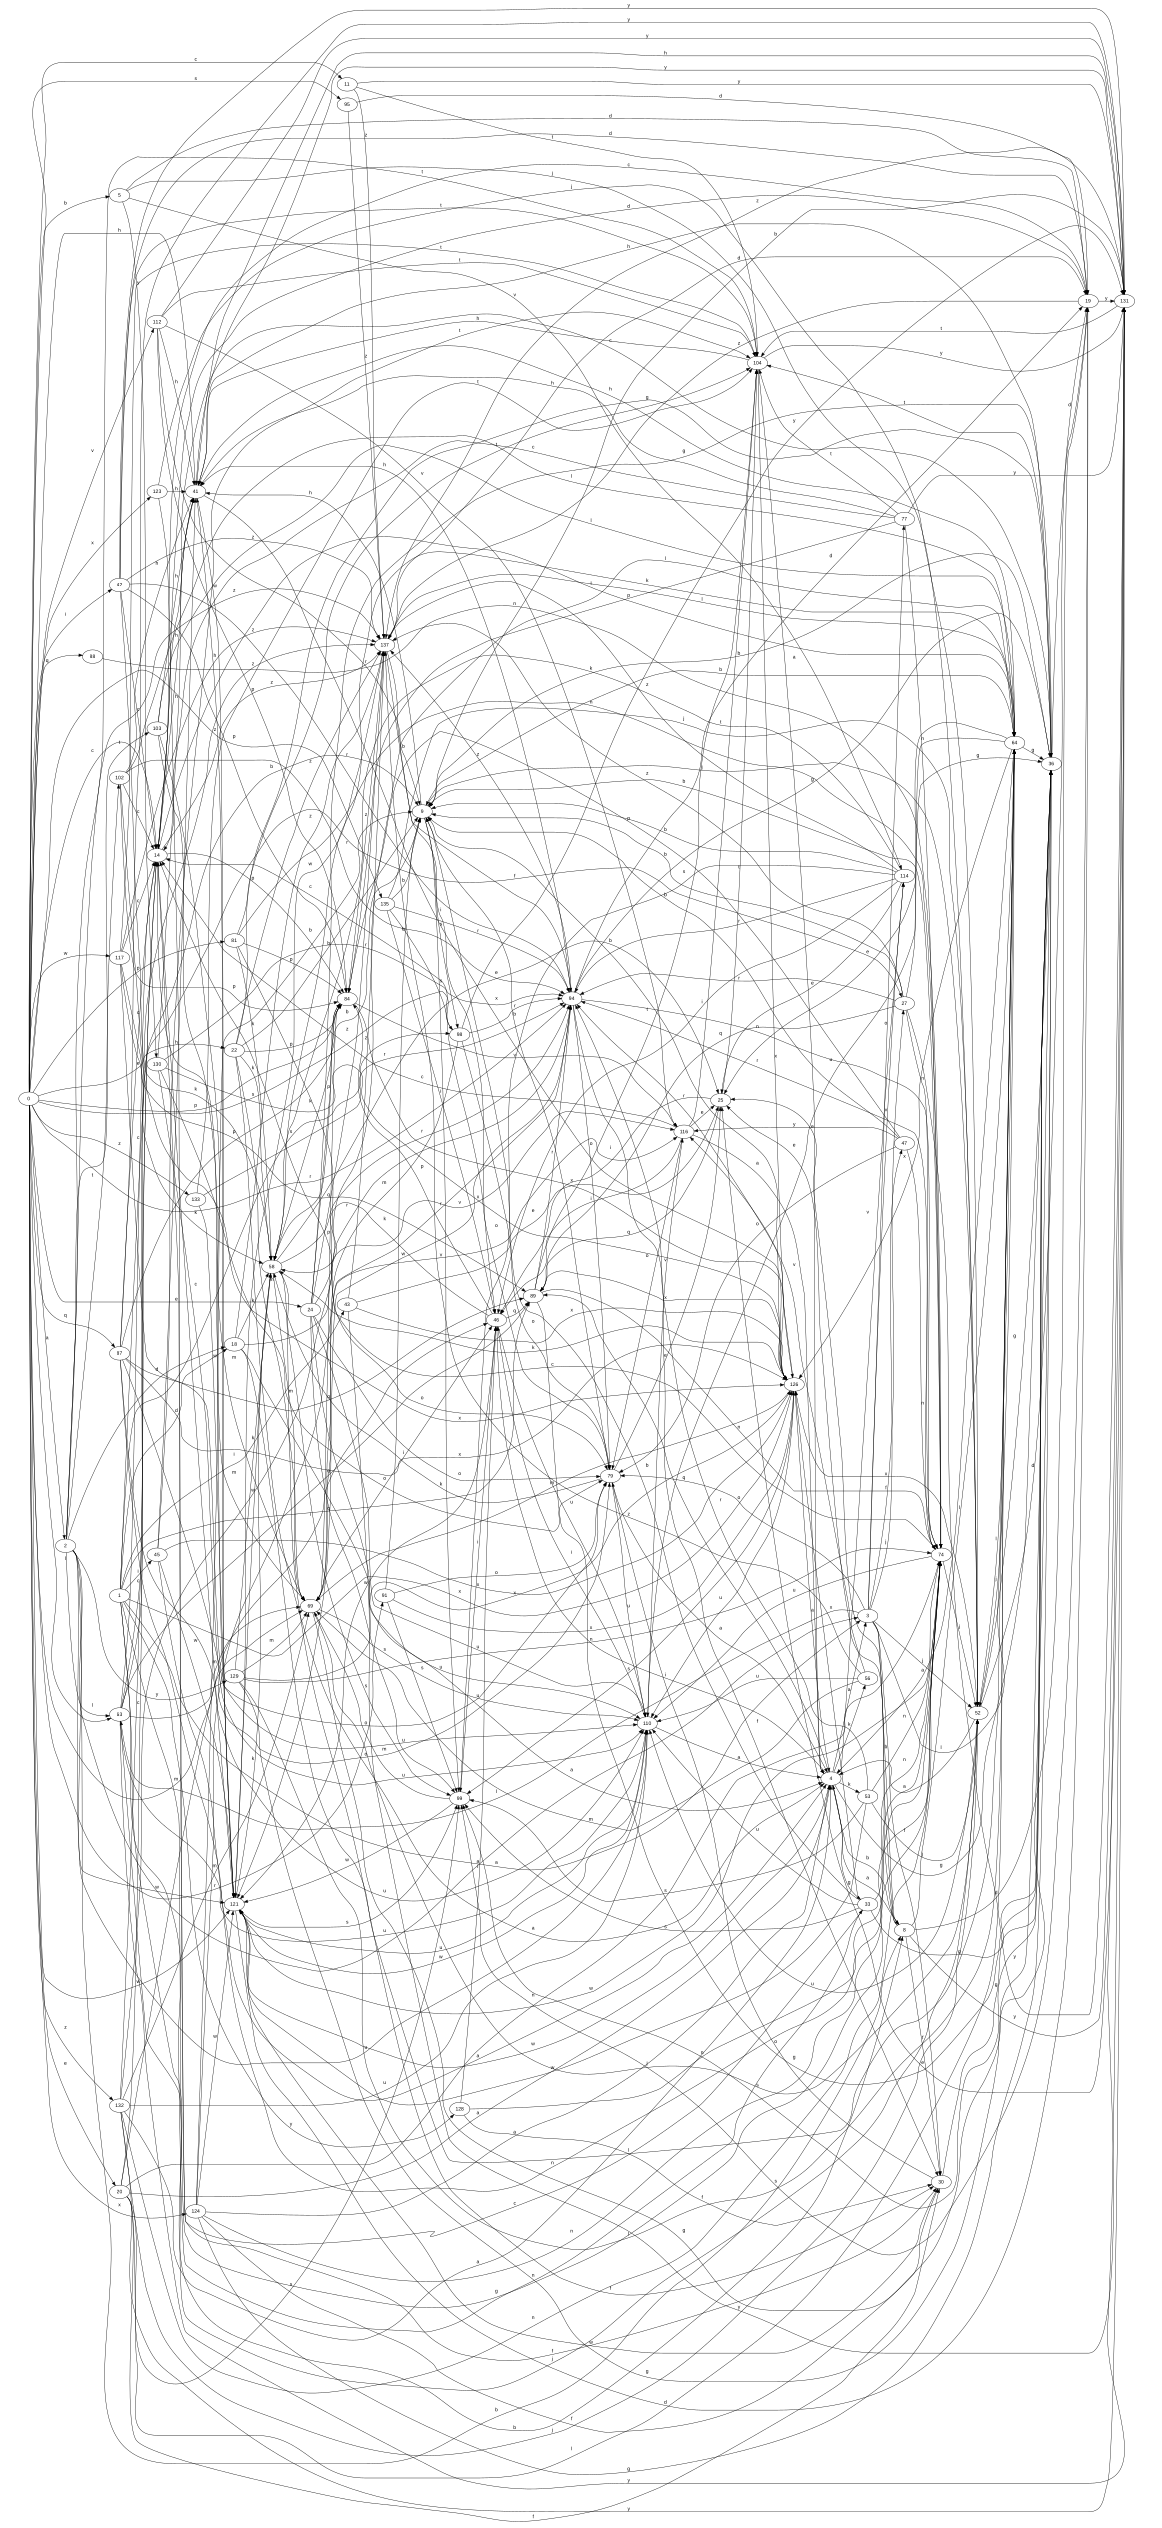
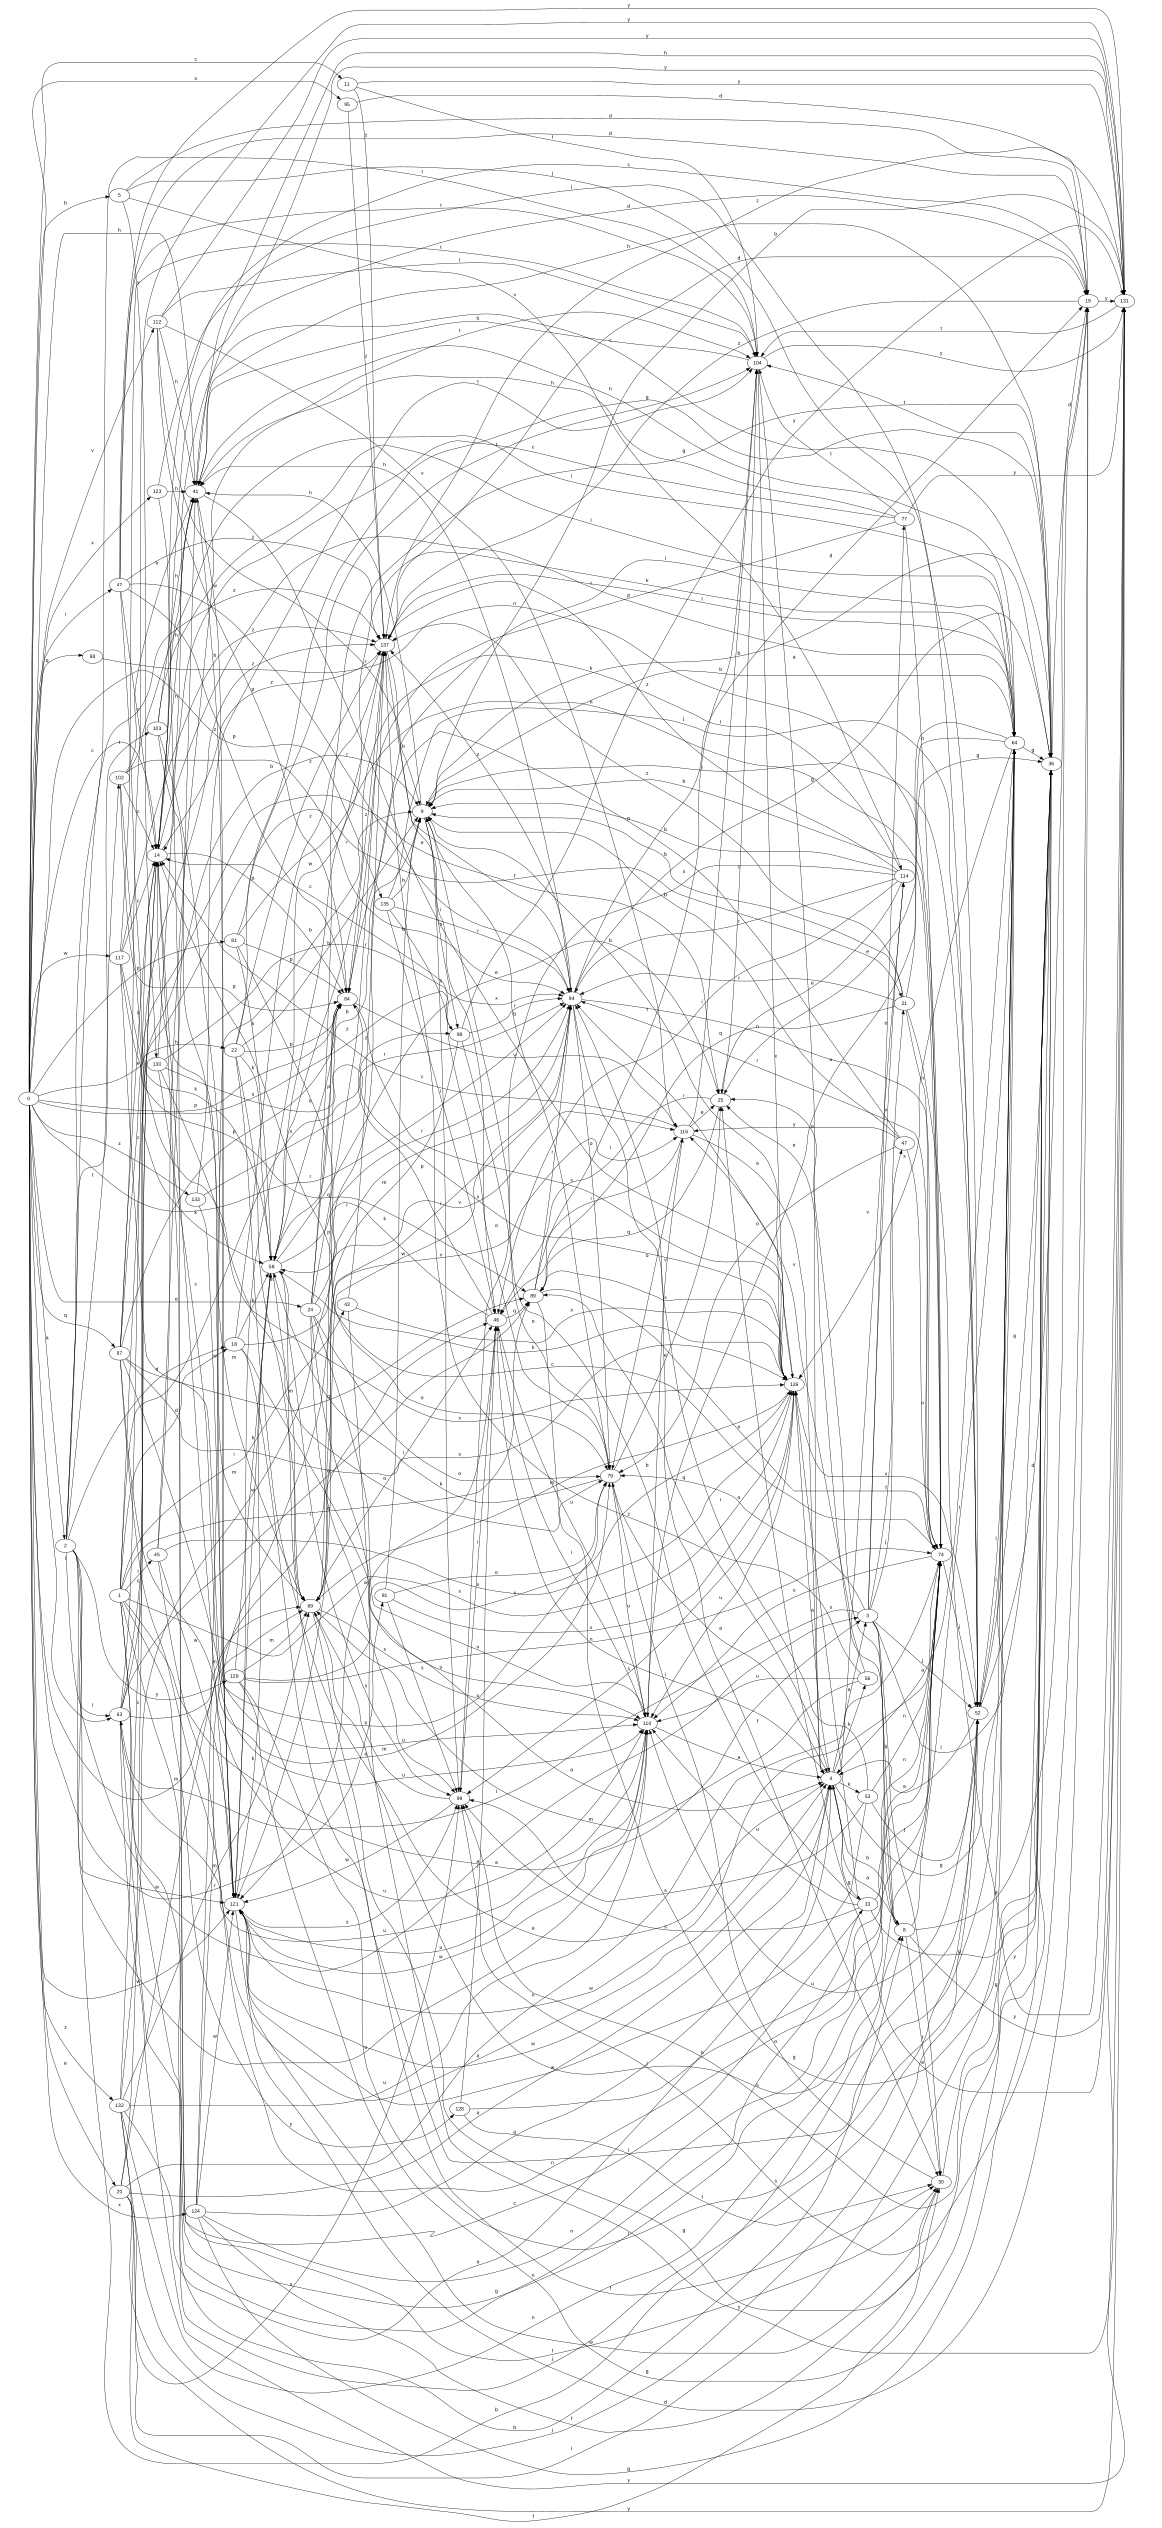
node "27": label "27" -> "21"
edge "43" -> "25": now "87" -> "25"
